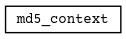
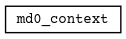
node "md5_context": label "md5_context" -> "md0_context"
